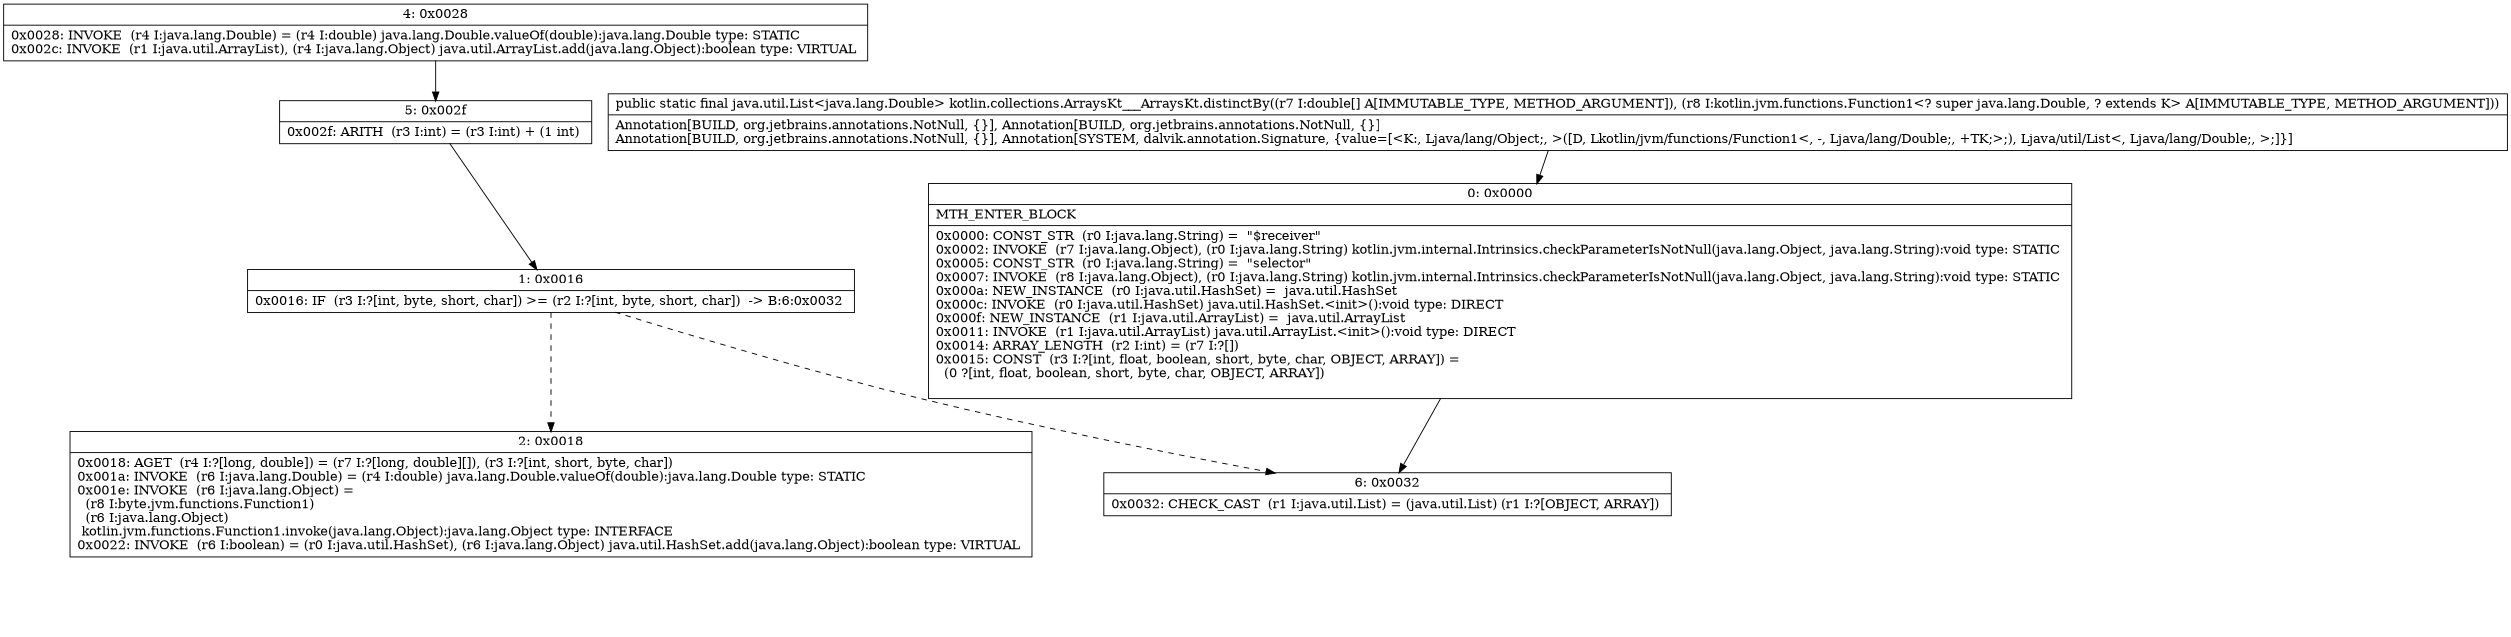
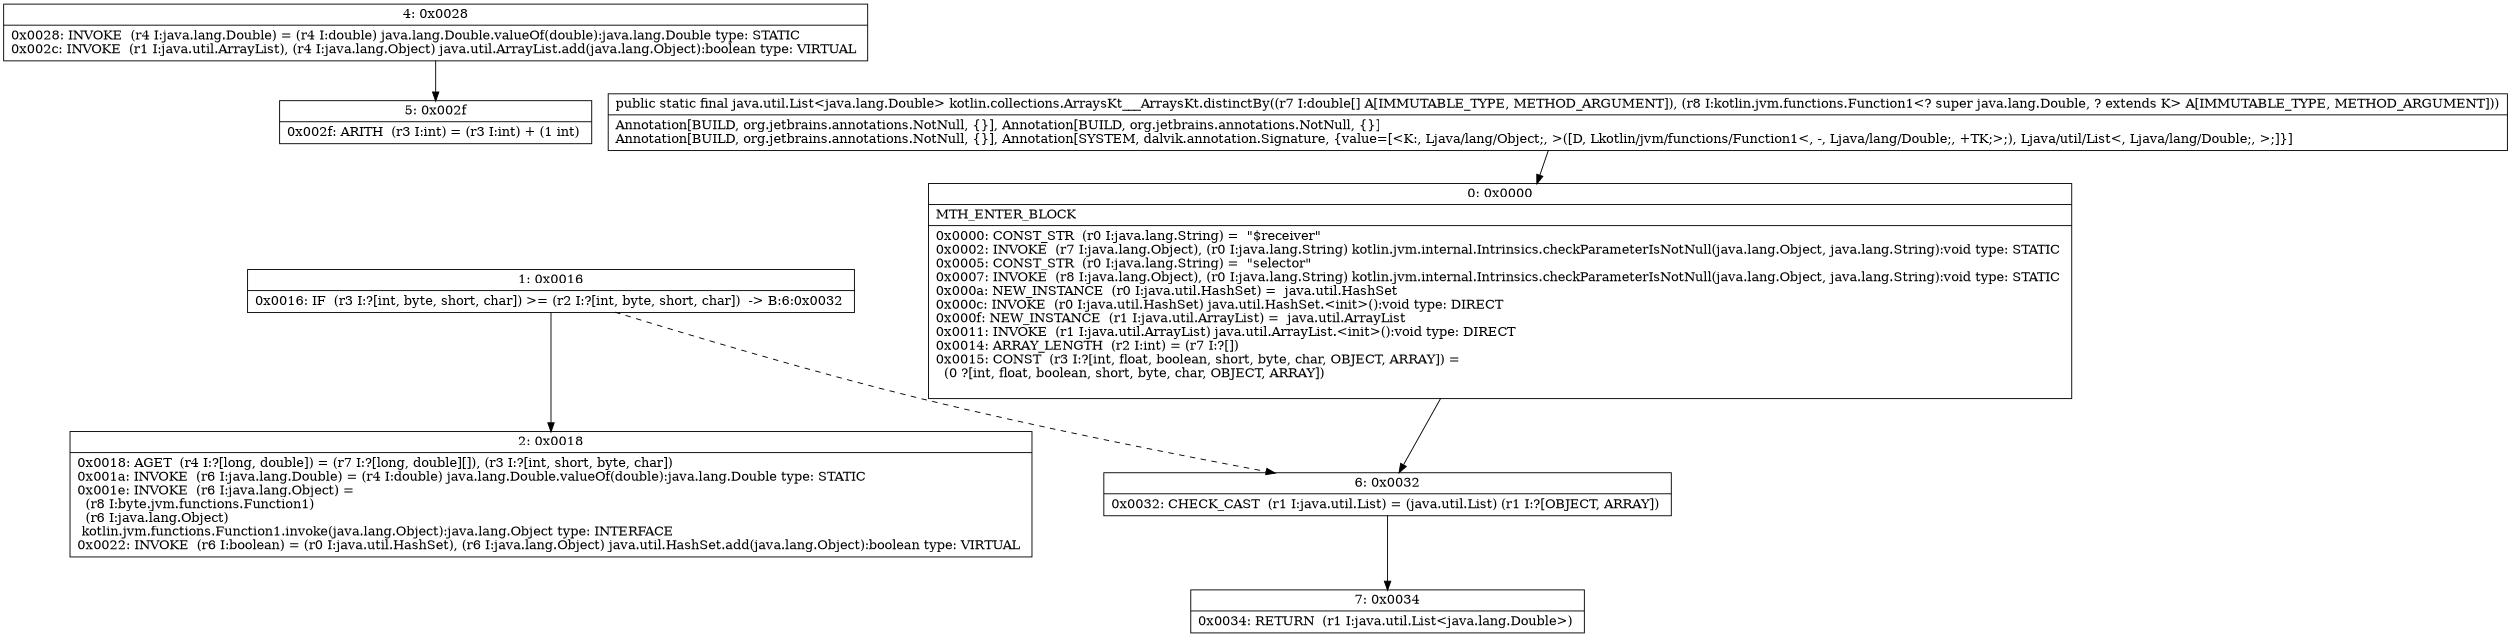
edge "5: 0x002f" -> "1: 0x0016": removed
edge "1: 0x0016" -> "2: 0x0018": style dashed -> solid
node "7: 0x0034": added
